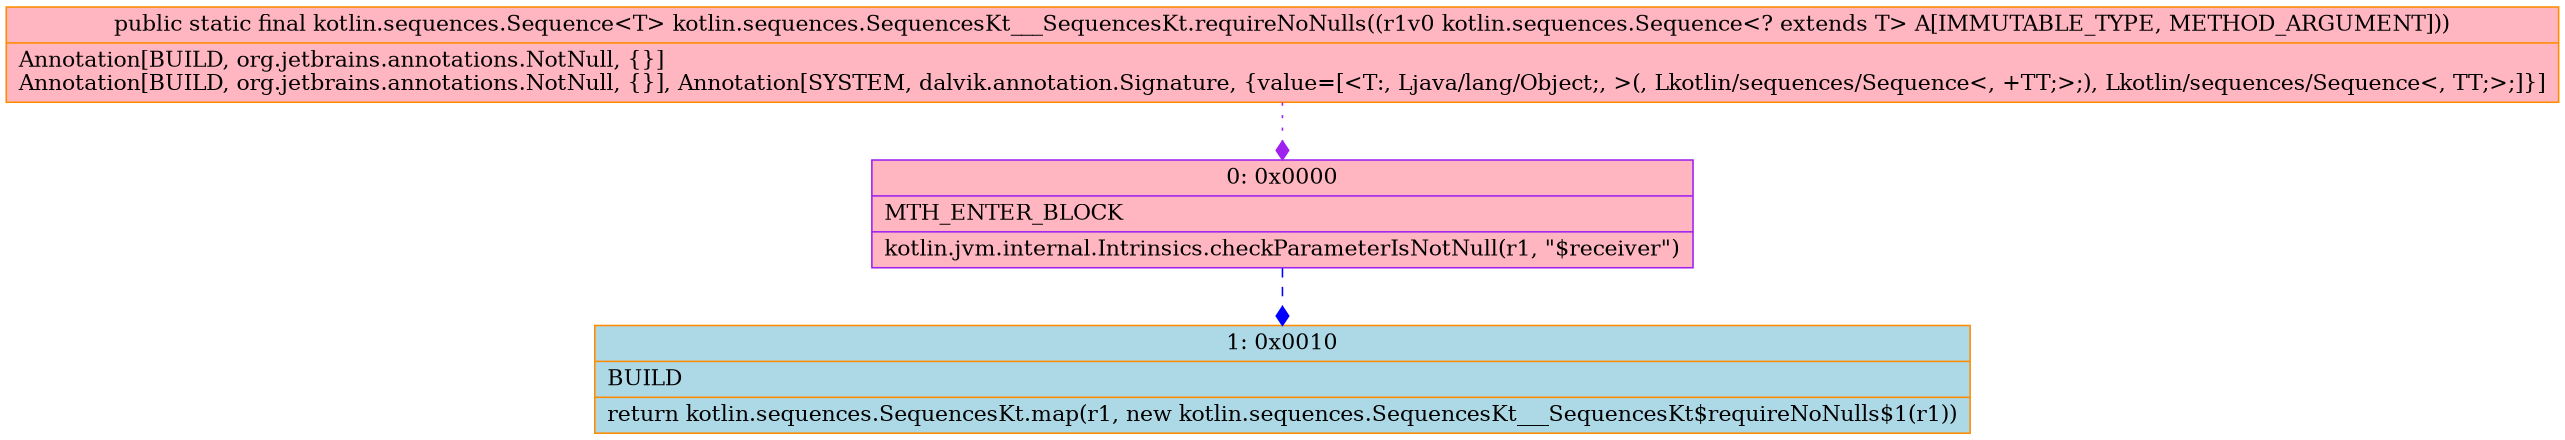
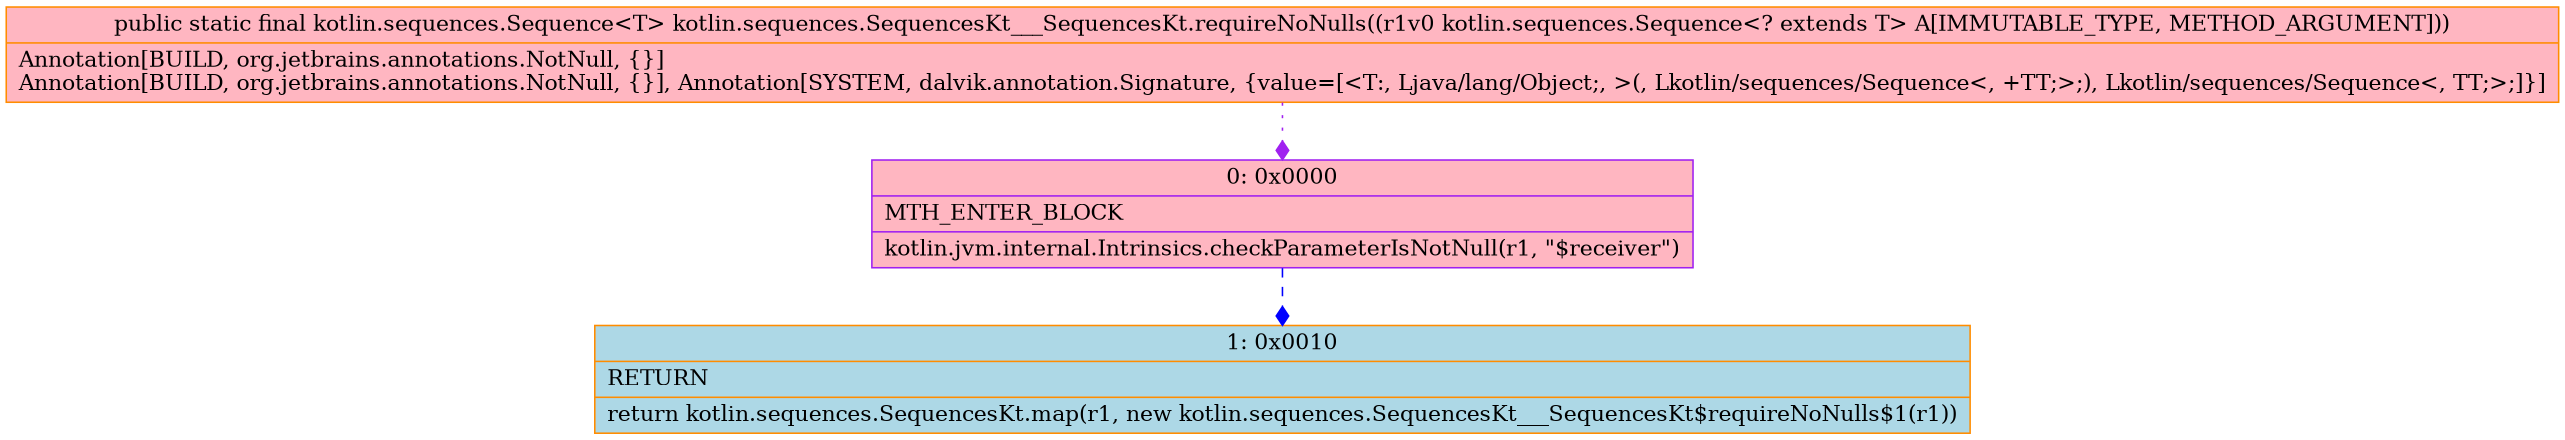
node "1: 0x0010": text "BUILD" -> "RETURN"
